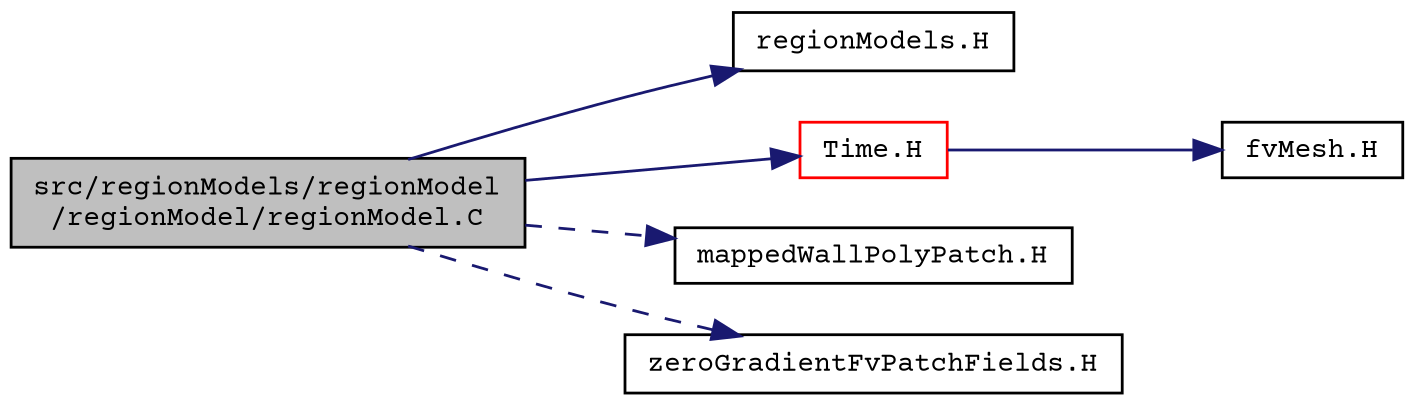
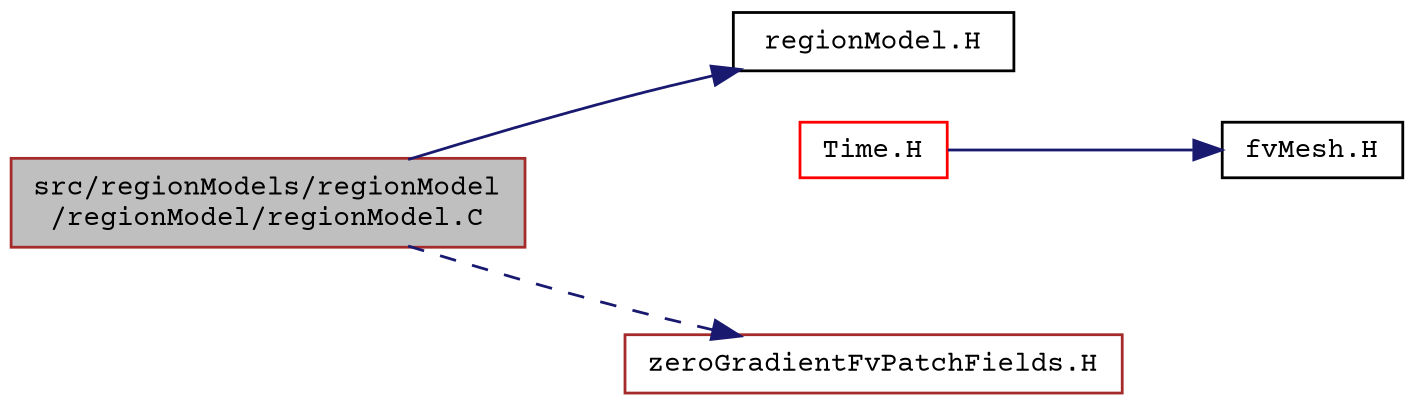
node "regionModels.H": label "regionModels.H" -> "regionModel.H"
edge "src/regionModels/regionModel /regionModel/regionModel.C" -> "Time.H": removed
node "src/regionModels/regionModel /regionModel/regionModel.C": color black -> brown
node "mappedWallPolyPatch.H": removed
node "zeroGradientFvPatchFields.H": color black -> brown
